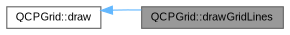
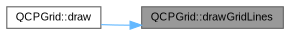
edge "QCPGrid::drawGridLines" -> "QCPGrid::draw": reversed
